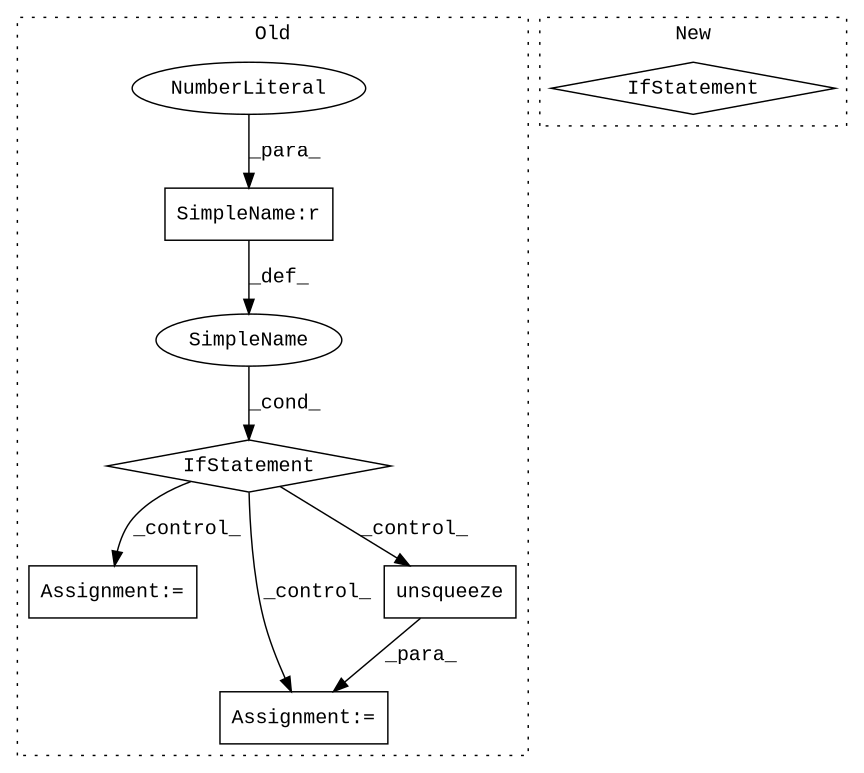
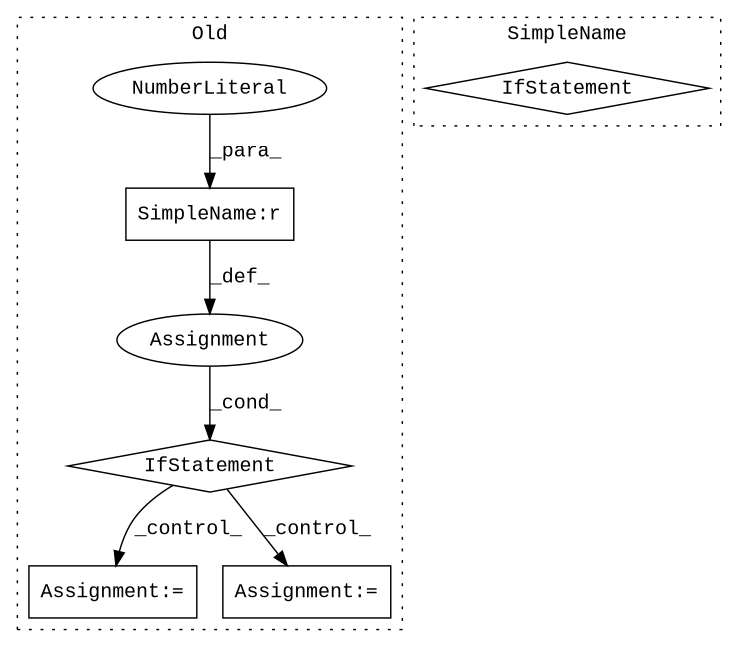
cluster "New": label "New" -> "SimpleName"
node "SimpleName": label "SimpleName" -> "Assignment"
node "unsqueeze": removed
